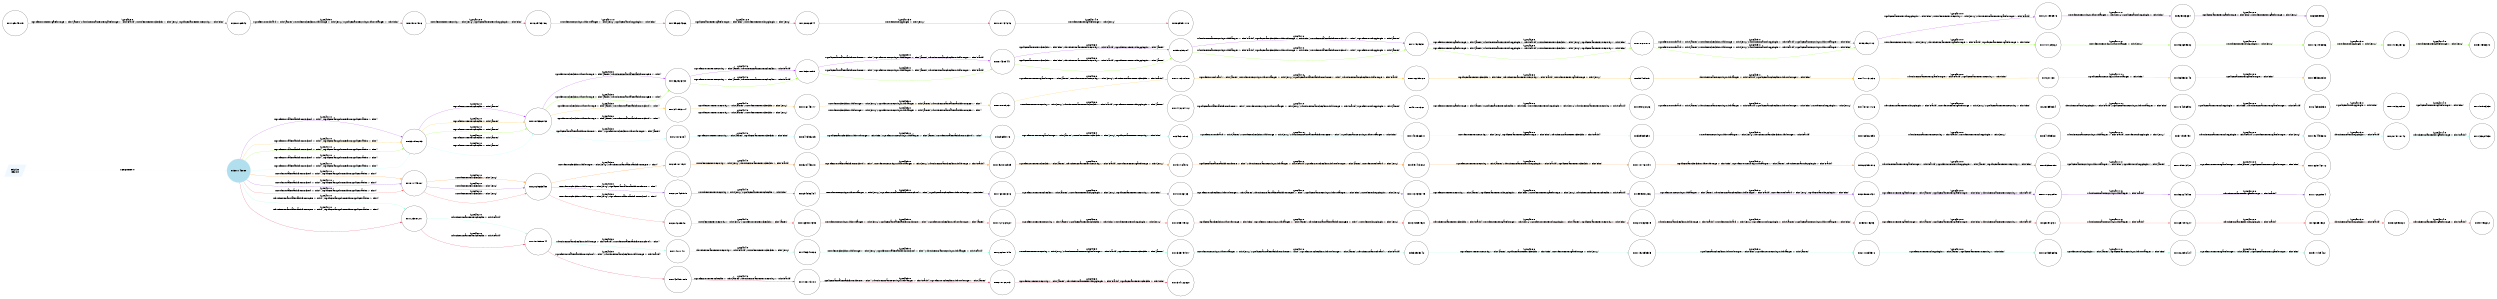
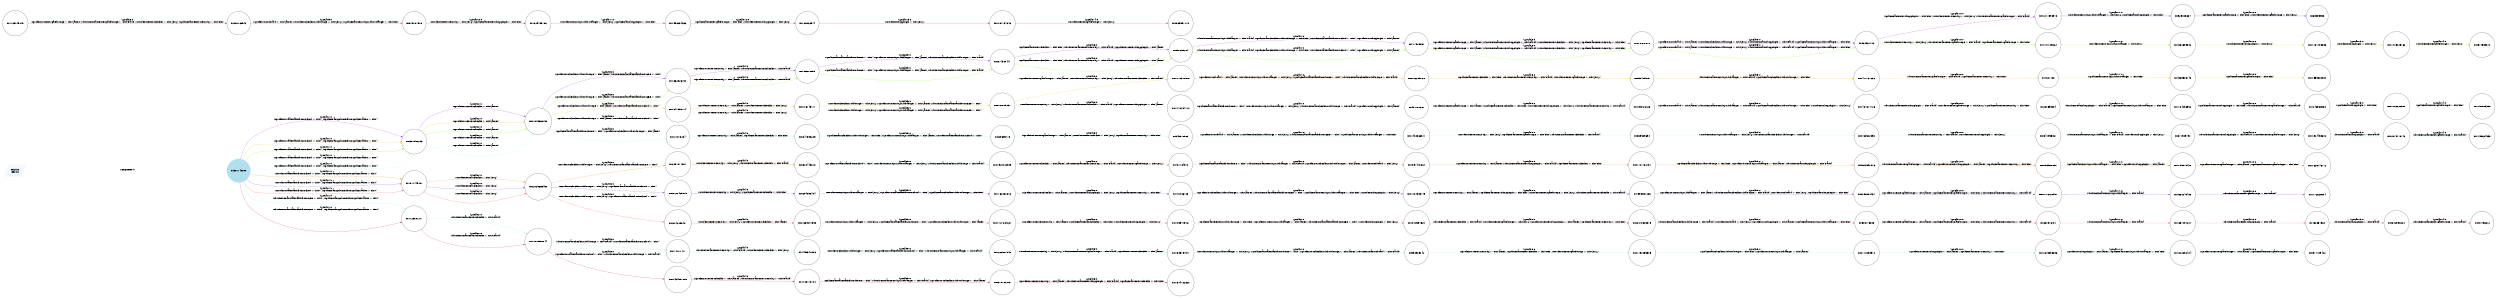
edge "N__320443618" -> "N__1920002509": color darkorange1 -> aquamarine1
